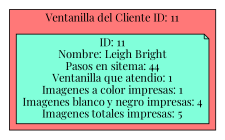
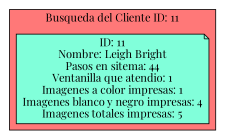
cluster "Ventanilla del Cliente ID: 11": label "Ventanilla del Cliente ID: 11" -> "Busqueda del Cliente ID: 11"
